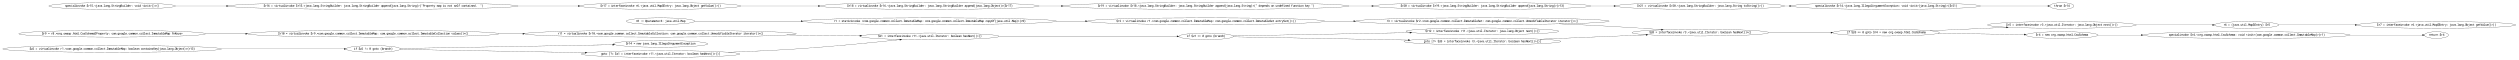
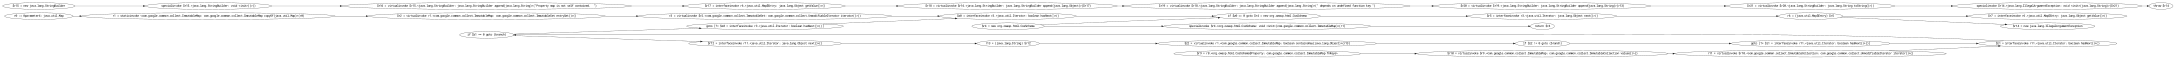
node "$r15 = new java.lang.StringBuilder": added
edge "if $z0 == 0 goto $r4 = new org.owasp.html.CssSchema" -> "$r4 = new org.owasp.html.CssSchema": reversed
node "r13 = (java.lang.String) $r12": added
edge "if $z2 != 0 goto (branch)" -> "$r14 = new java.lang.IllegalArgumentException": now "r6 = (java.util.Map$Entry) $r5" -> "$r14 = new java.lang.IllegalArgumentException"
